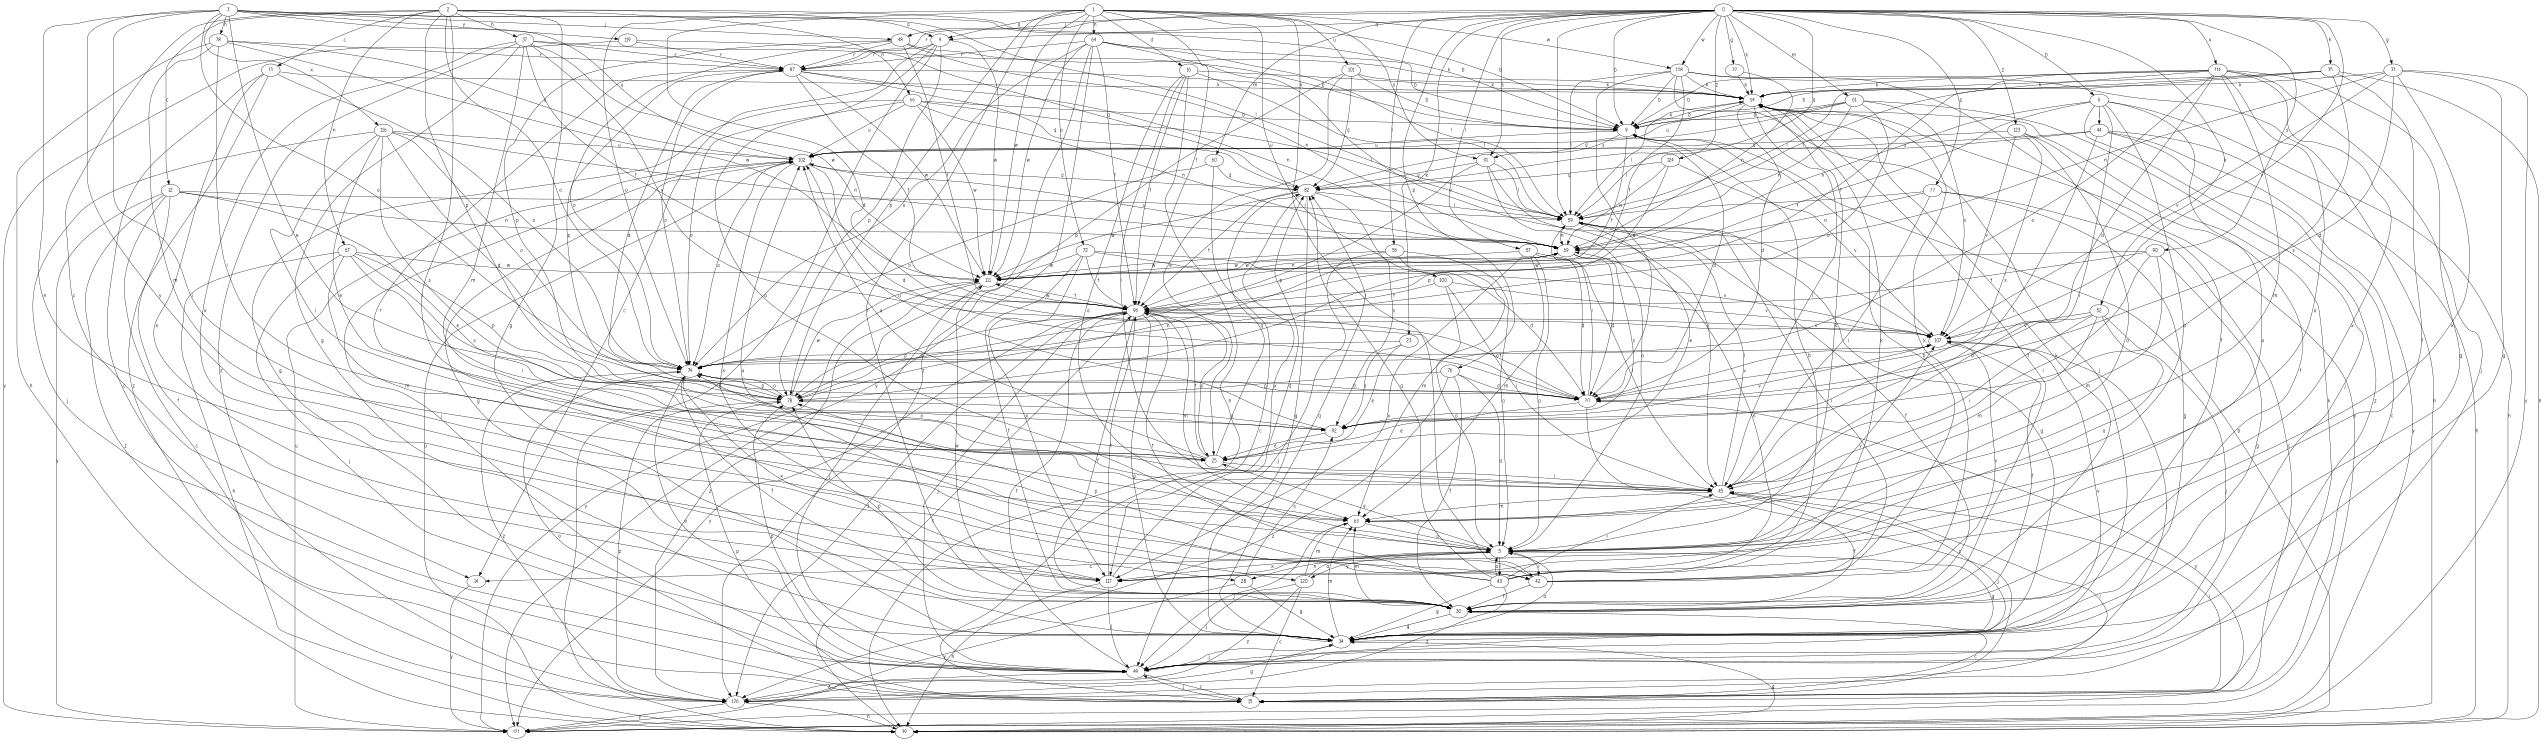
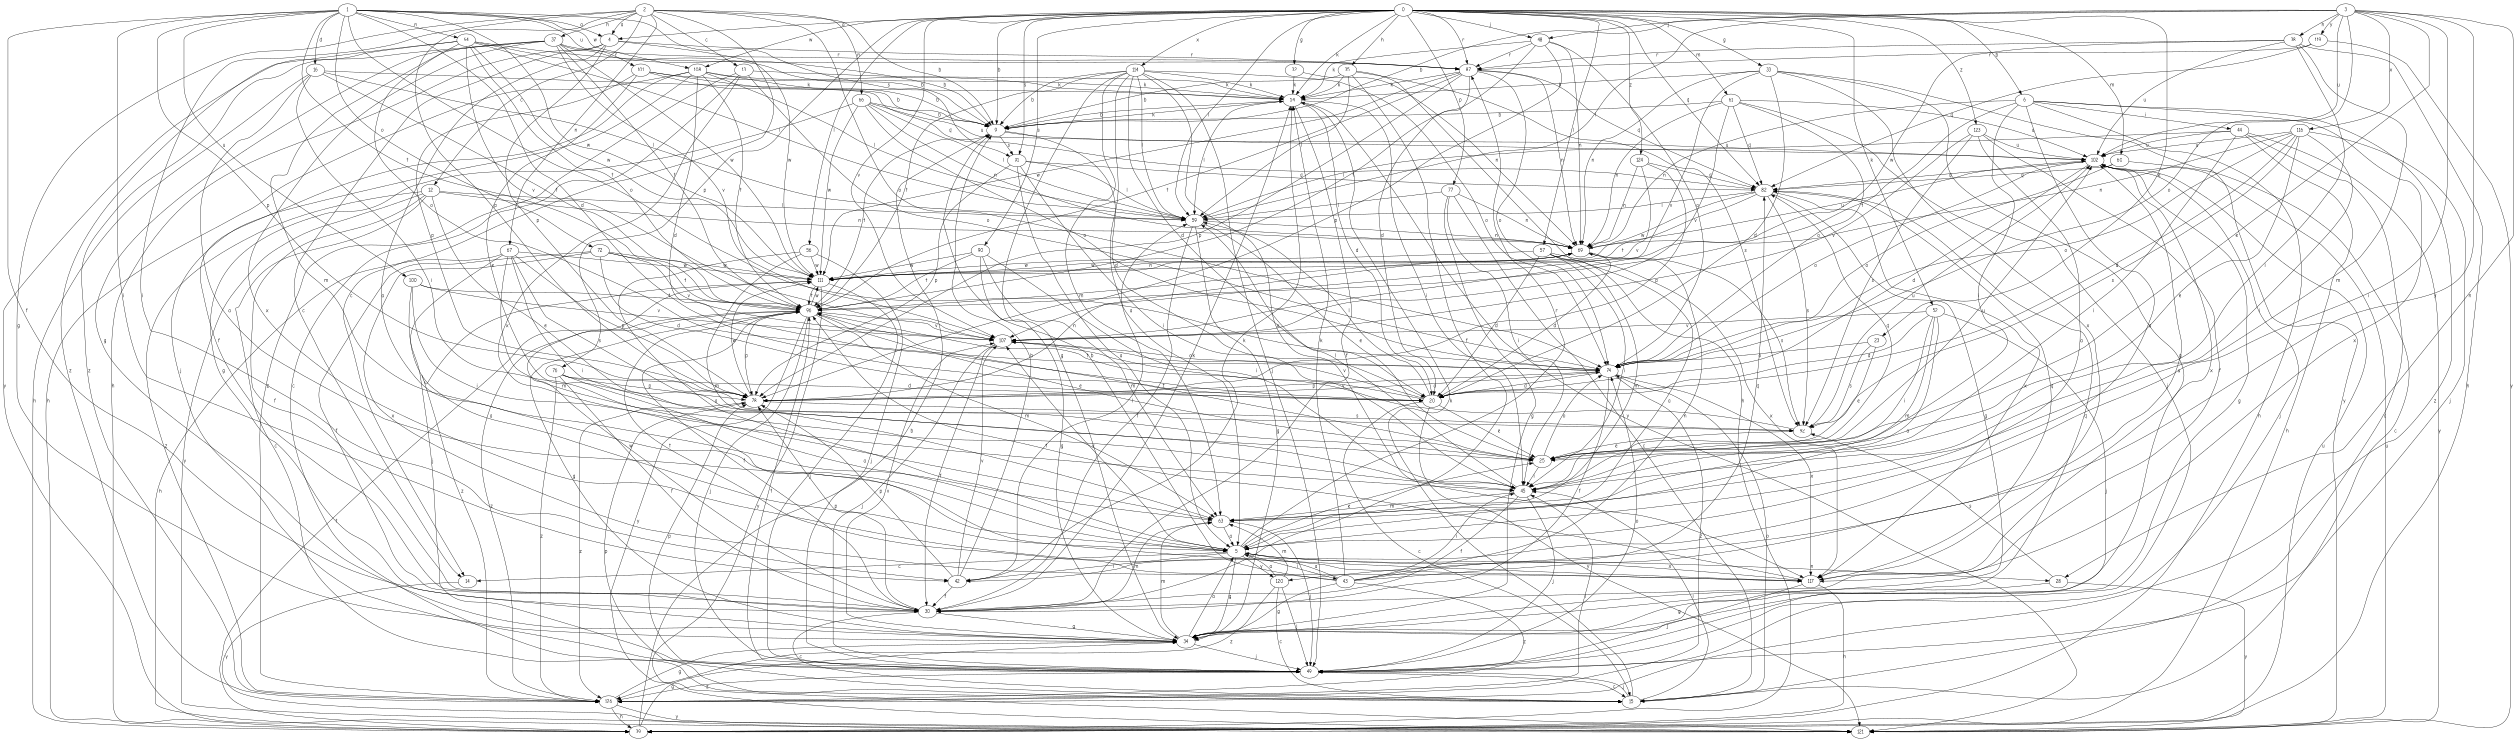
edge "5" -> "54": removed, label "k"
